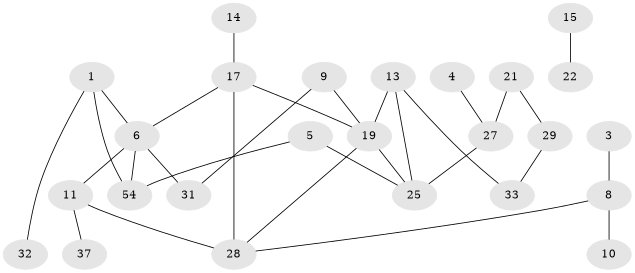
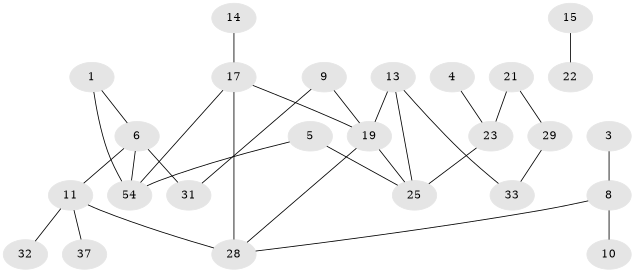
edge "17" -- "6": now "17" -- "54"
node "27": label "27" -> "23"
edge "1" -- "32": now "11" -- "32"
